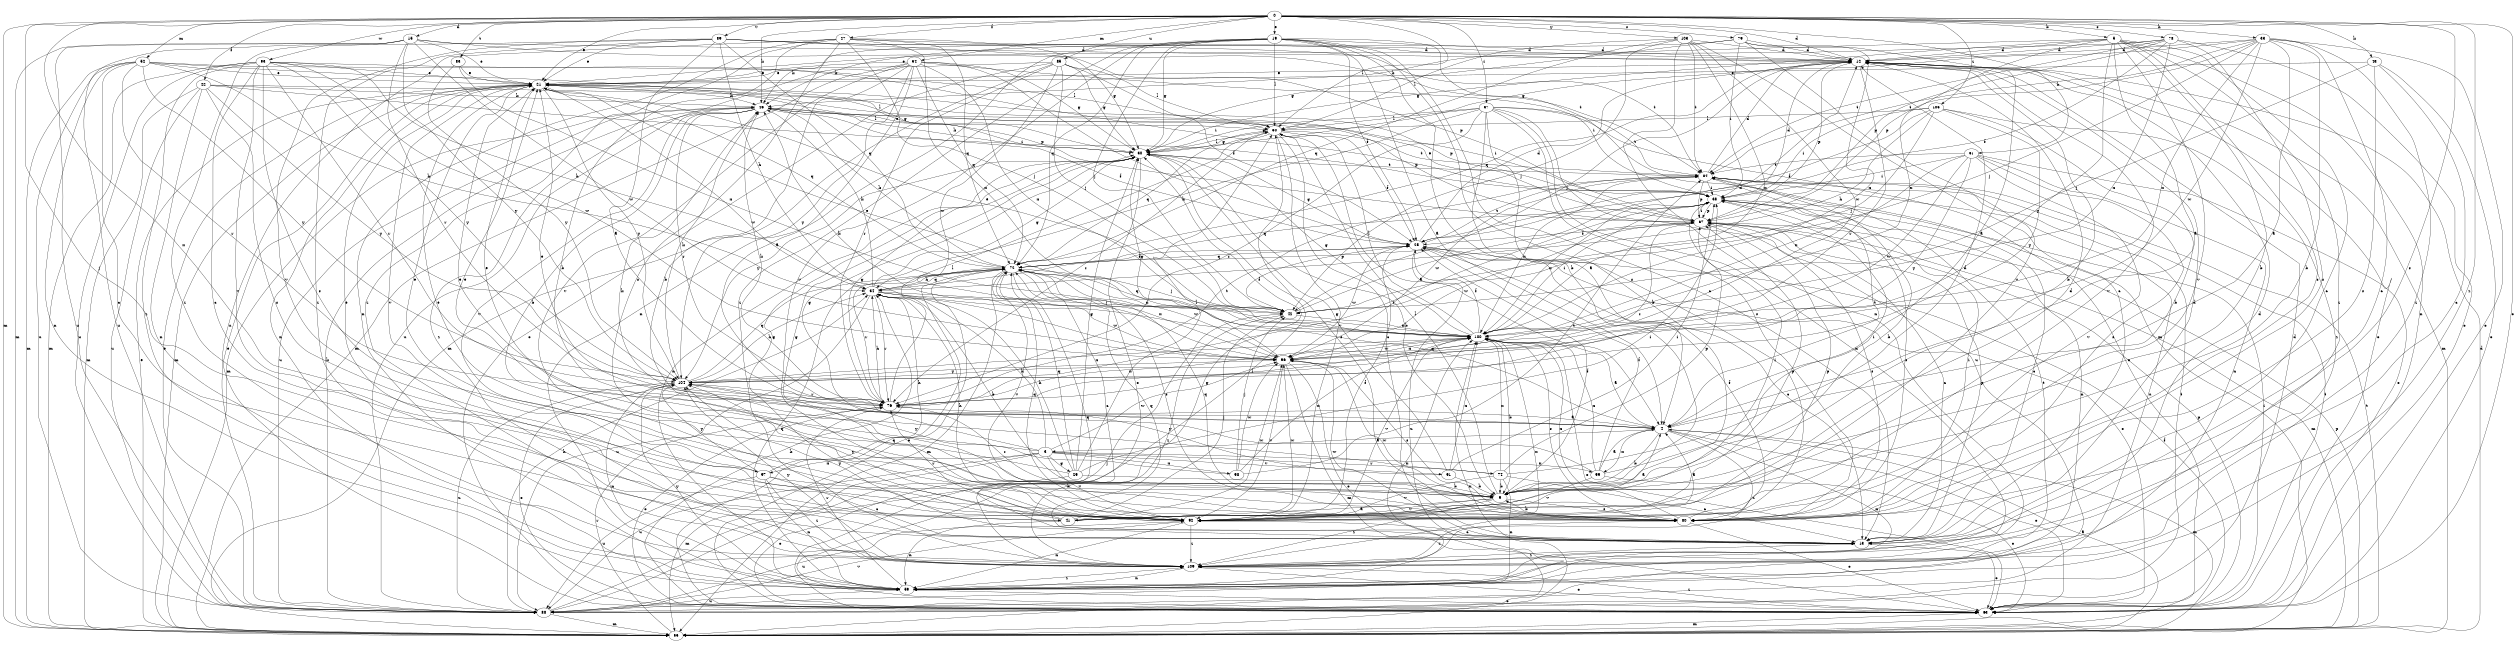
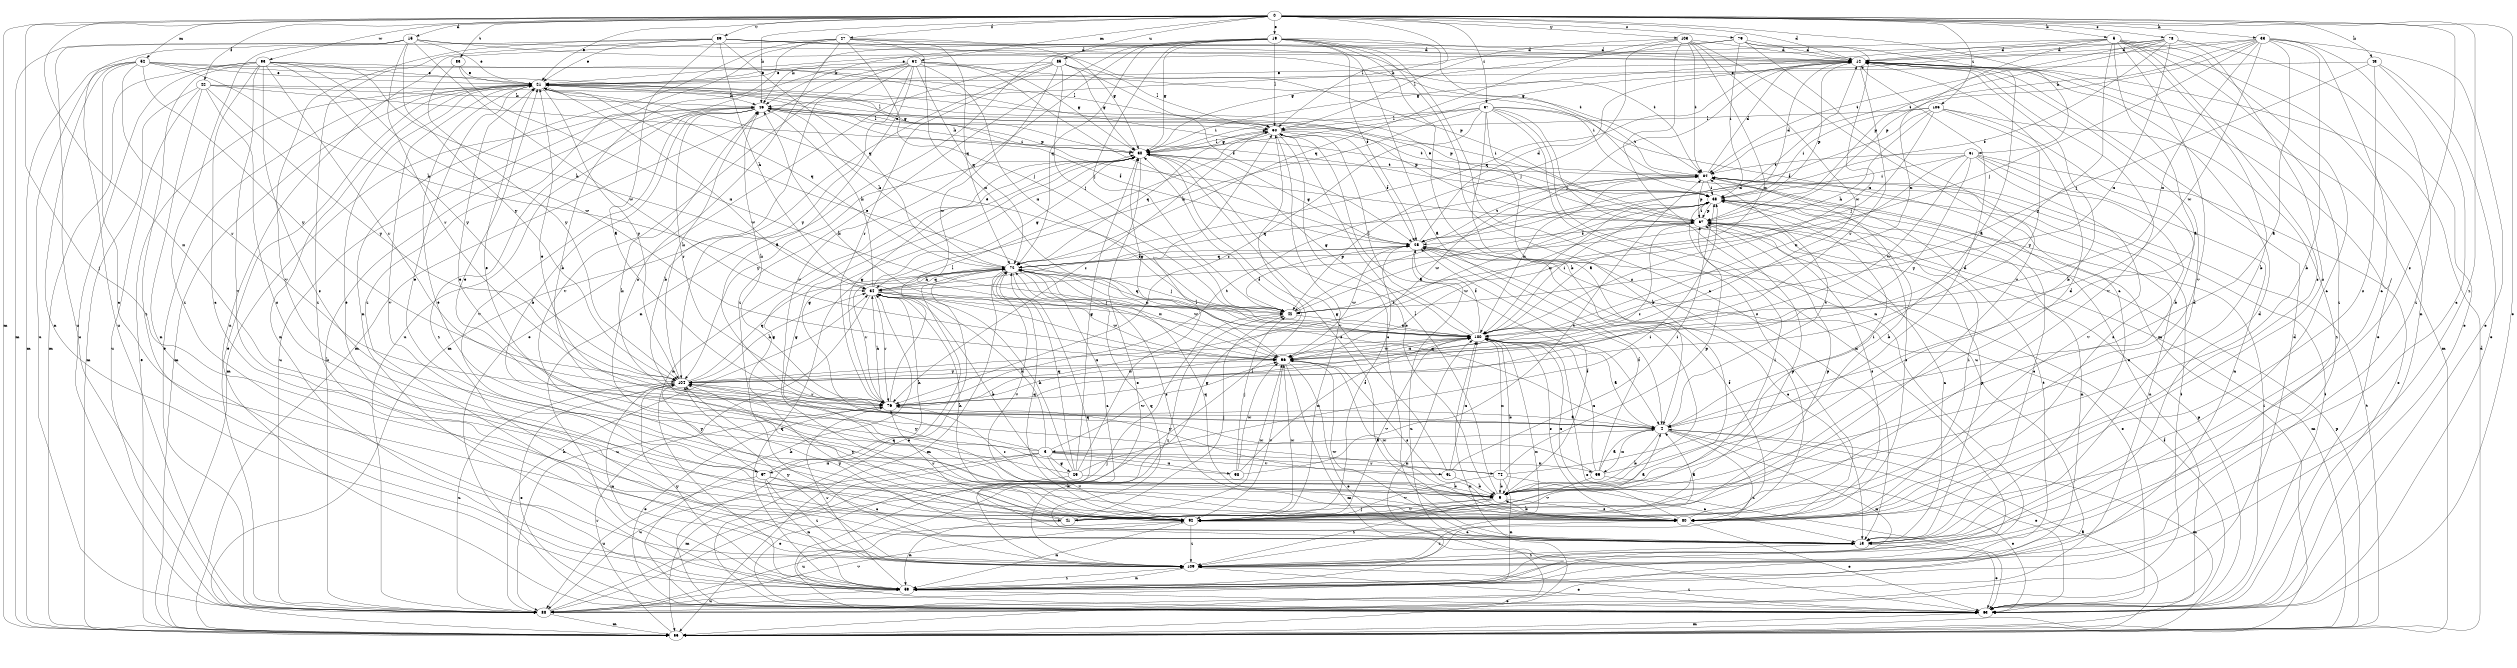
edge "84" -> "4": reversed
edge "9" -> "41": label "a" -> "j"
